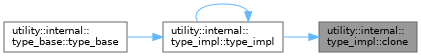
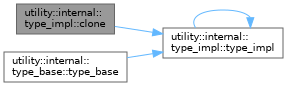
edge "utility::internal:: type_impl::type_impl" -> "utility::internal:: type_impl::clone": reversed
